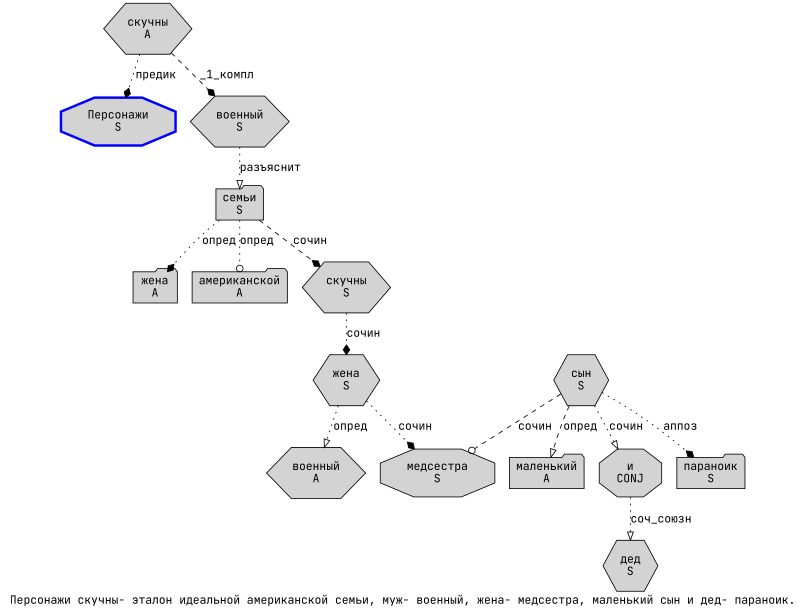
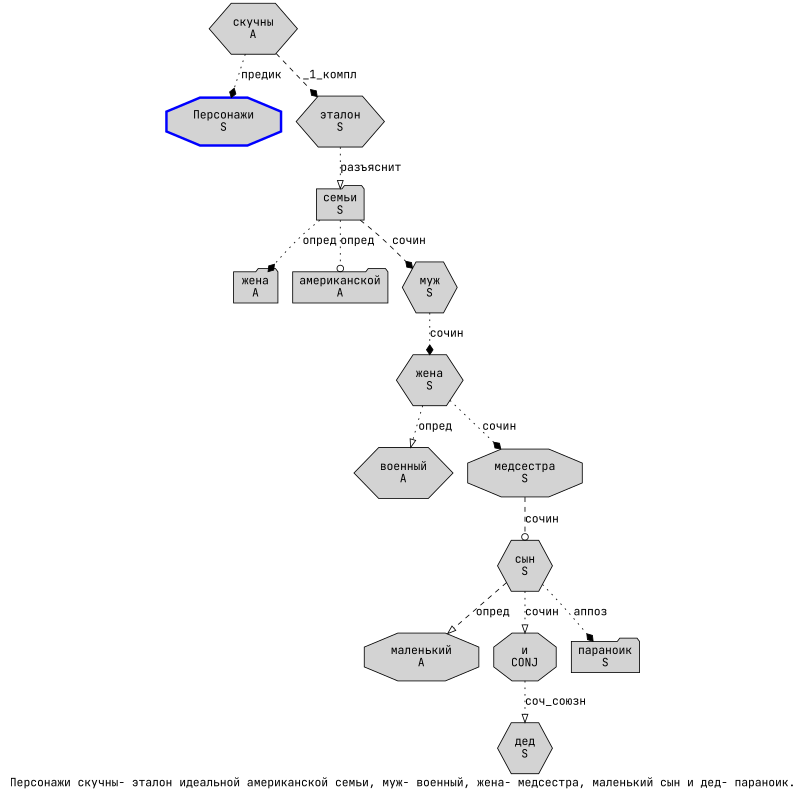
node "военный S": label "военный S" -> "эталон S"
node "скучны S": label "скучны S" -> "муж S"
edge "сын S" -> "медсестра S": reversed
node "маленький A": shape folder -> octagon
